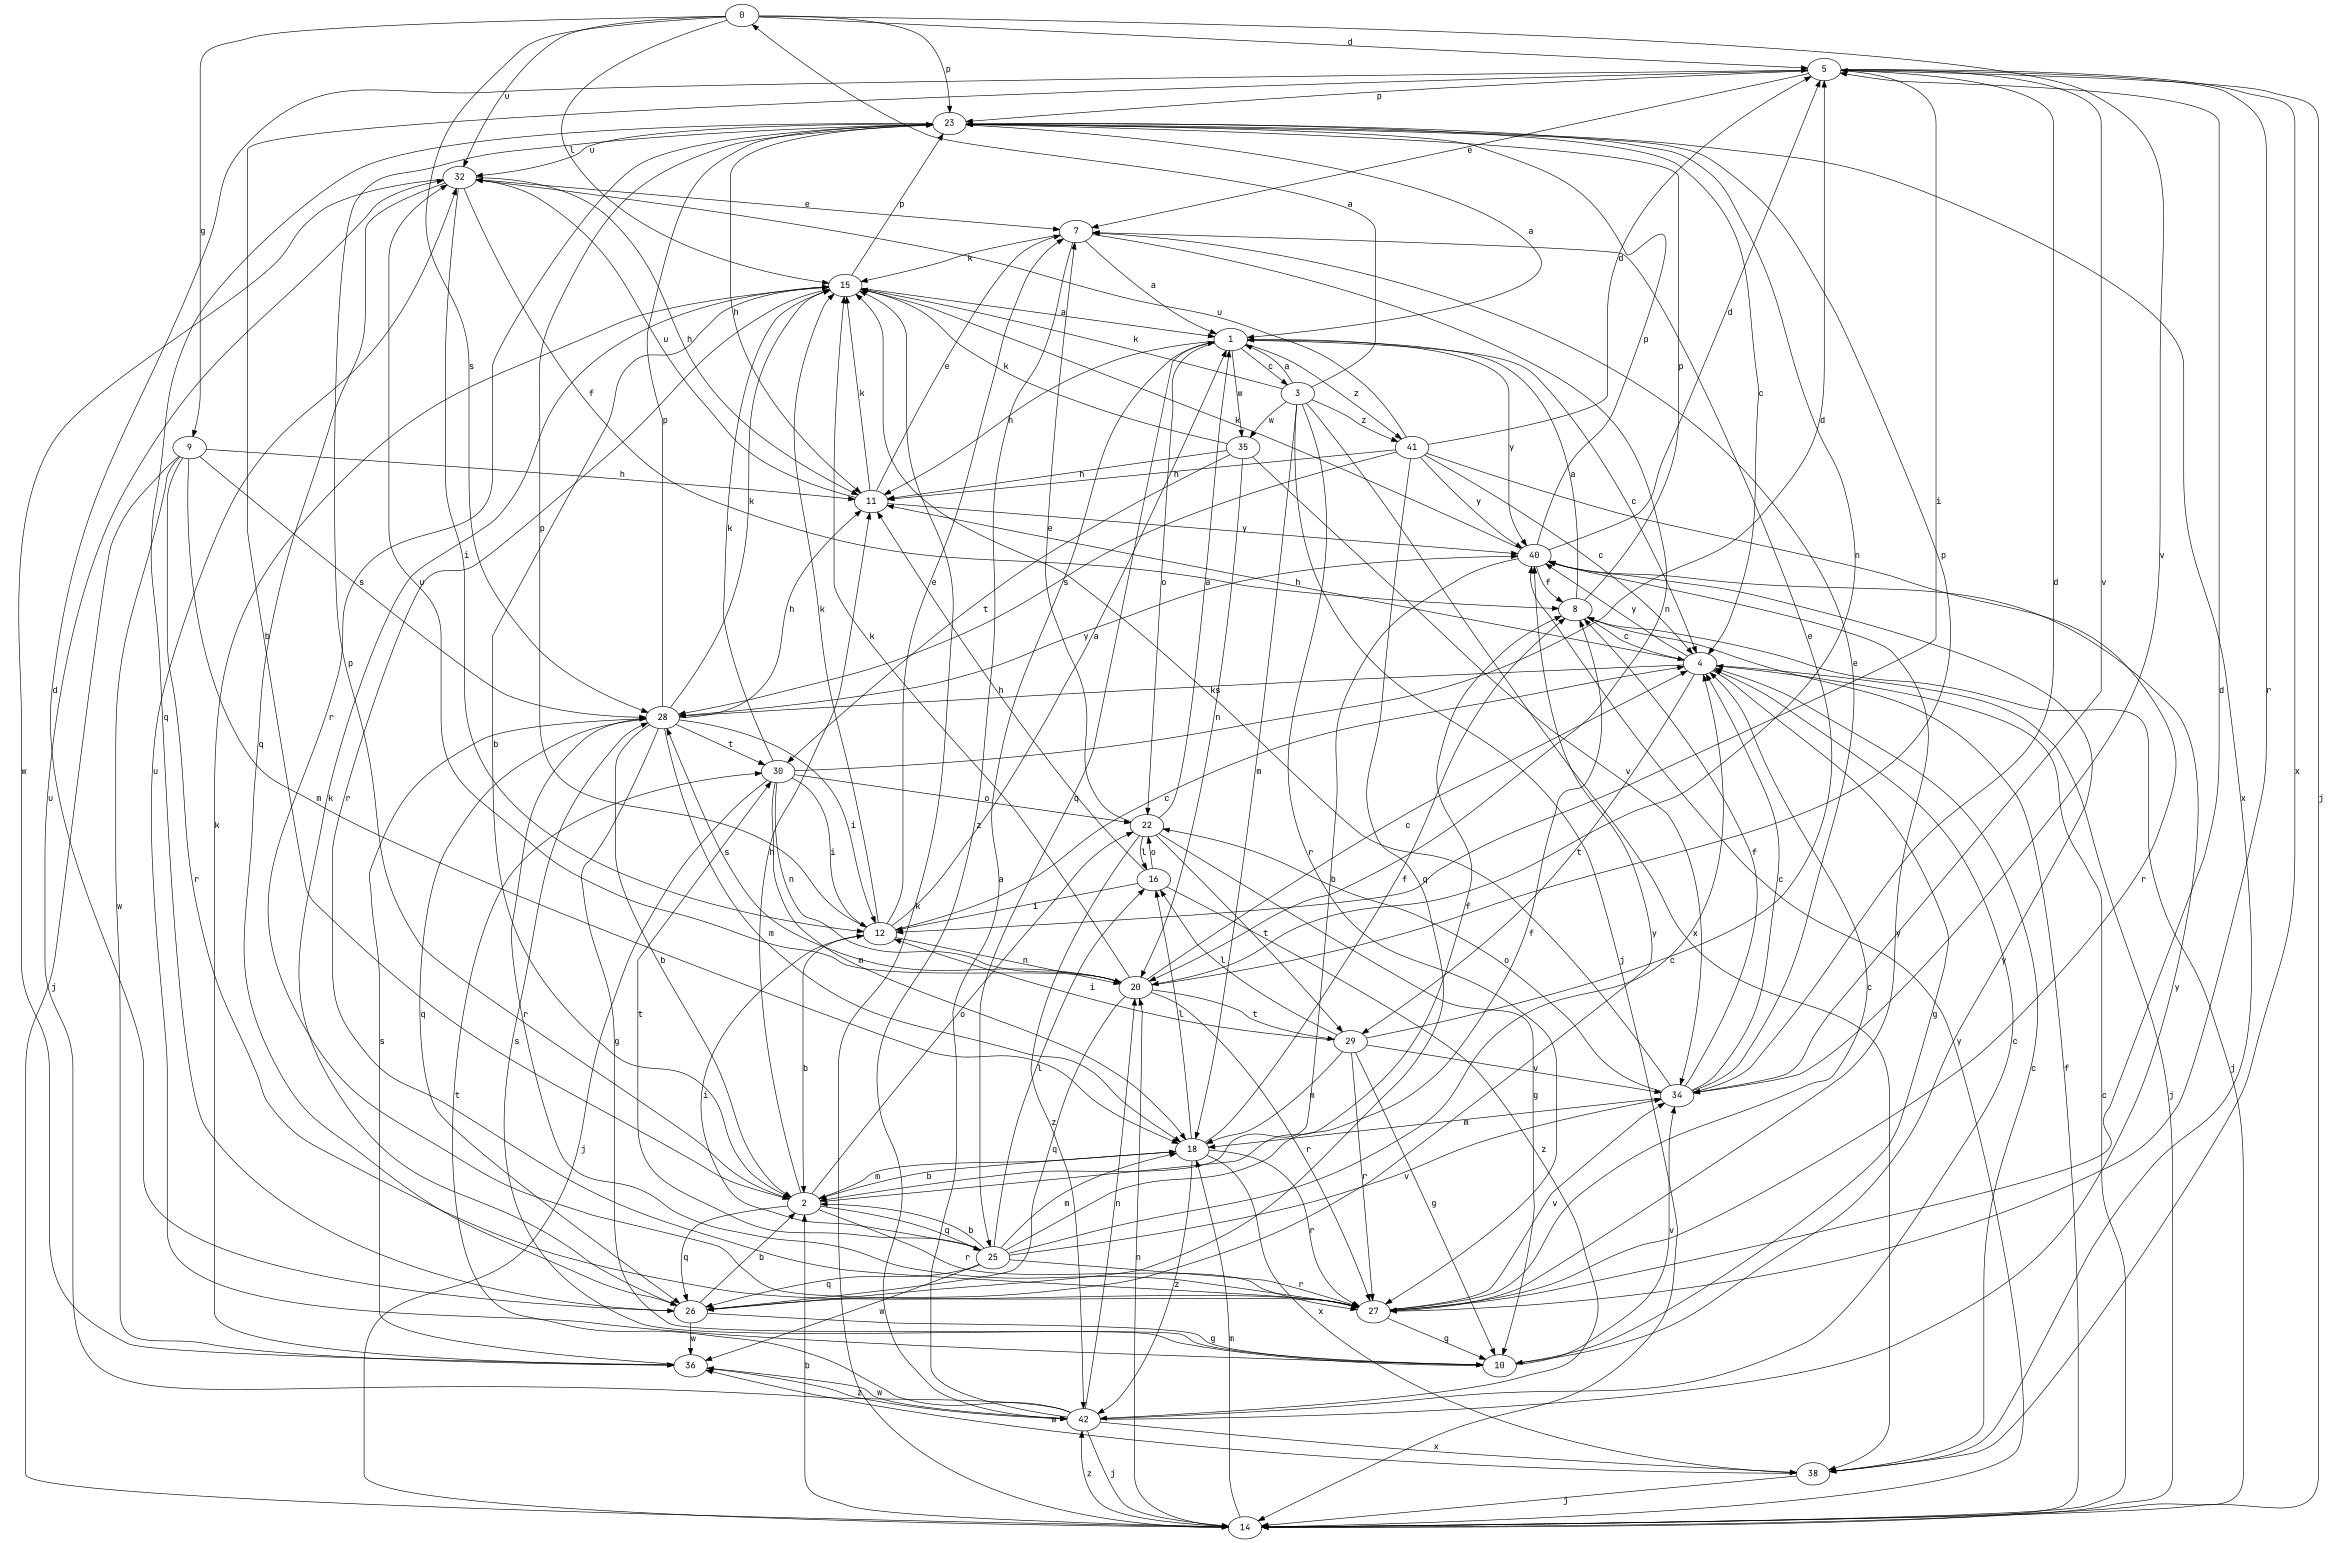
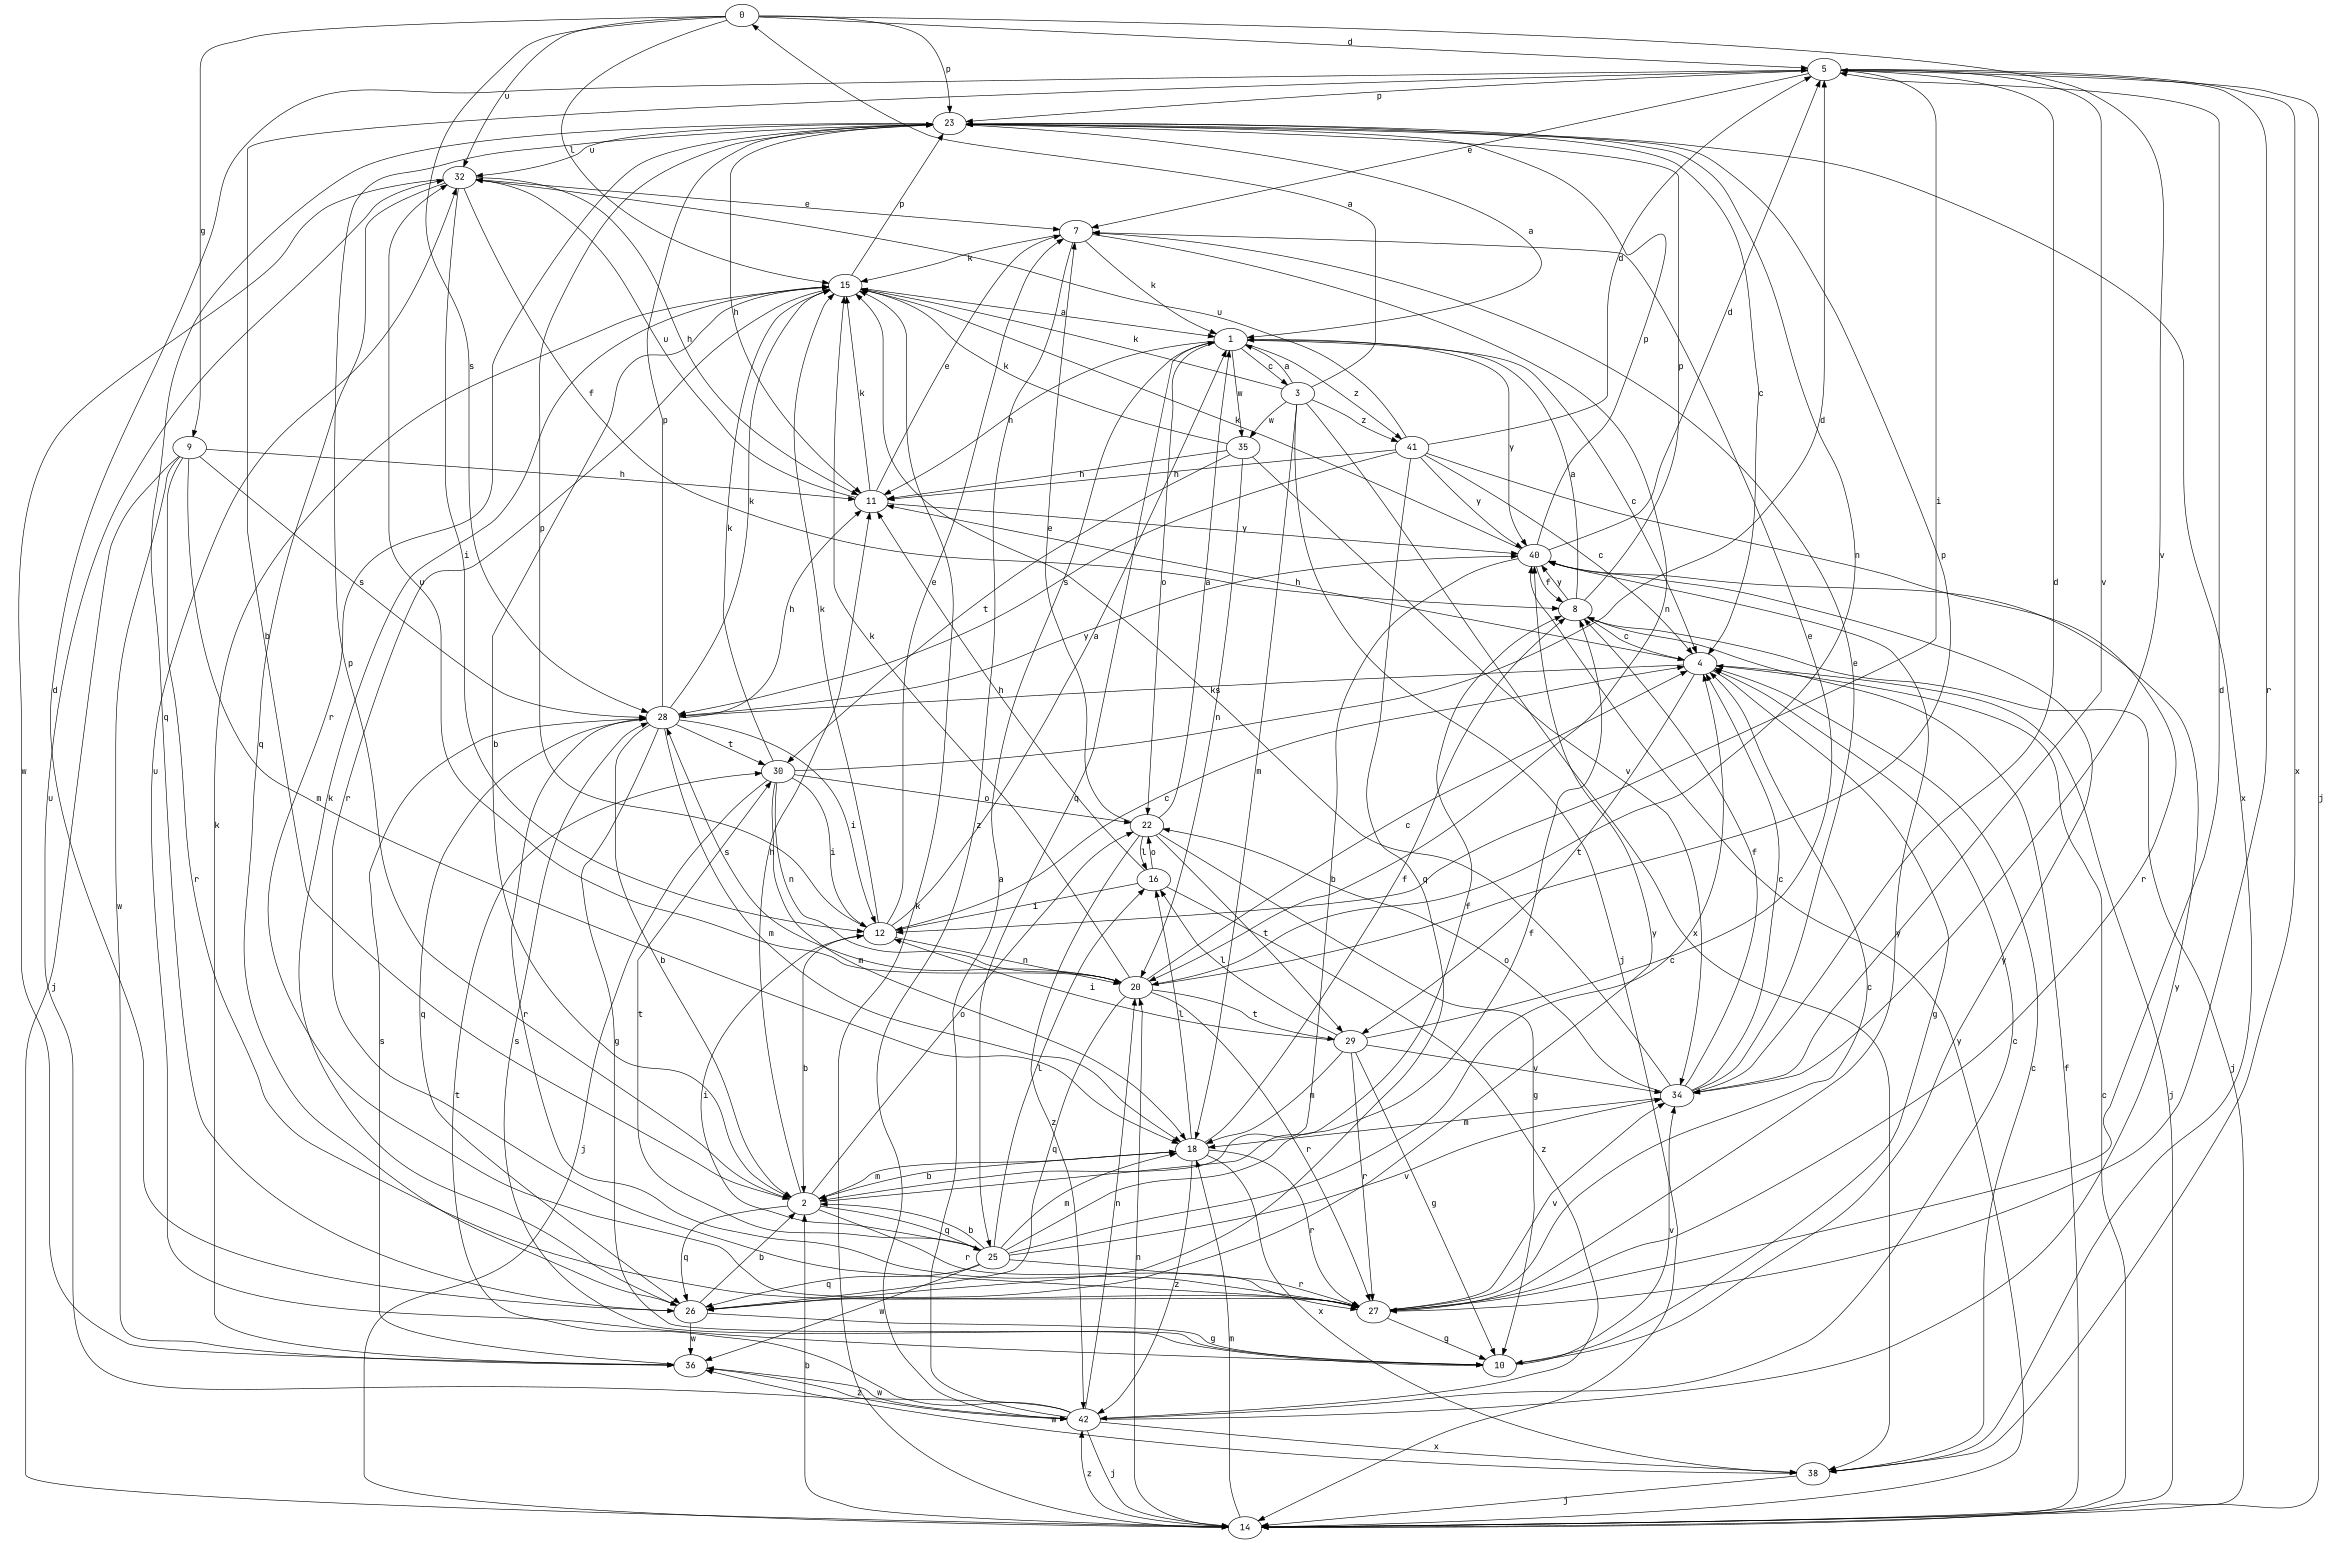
edge "7" -> "1": label "a" -> "k"
edge "4" -> "40": now "8" -> "40"
edge "3" -> "27": removed, label "r"
